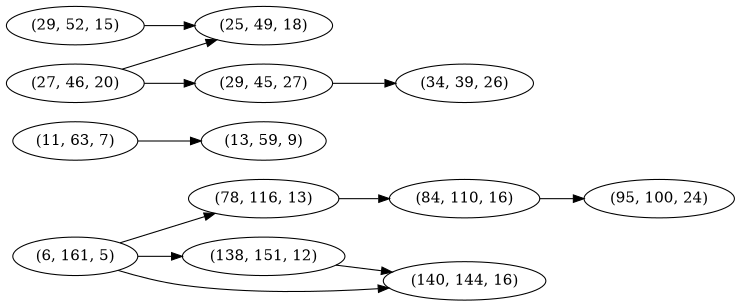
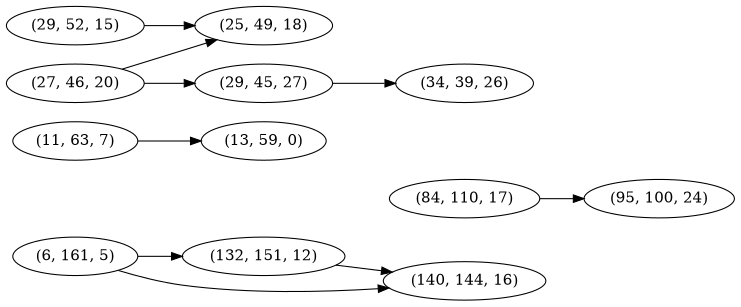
node "(13, 59, 9)": label "(13, 59, 9)" -> "(13, 59, 0)"
node "(78, 116, 13)": removed
node "(84, 110, 16)": label "(84, 110, 16)" -> "(84, 110, 17)"
node "(138, 151, 12)": label "(138, 151, 12)" -> "(132, 151, 12)"
